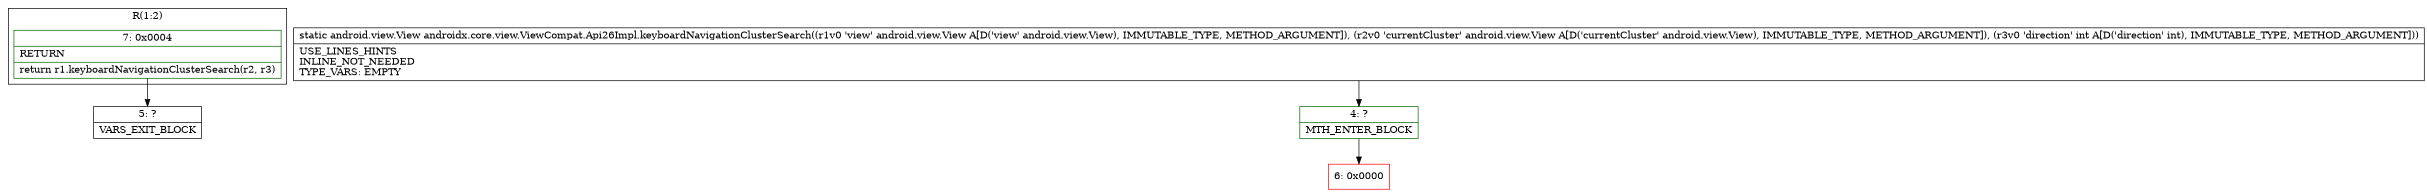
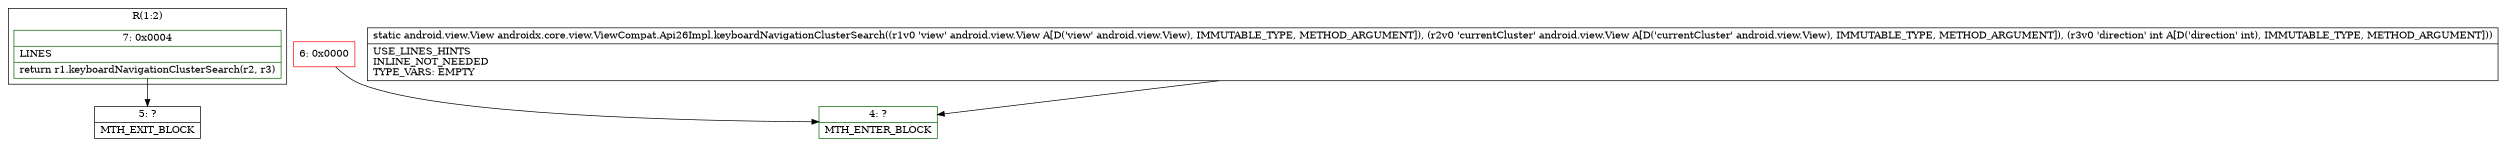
node "7: 0x0004": text "RETURN" -> "LINES"
node "5: ?": text "VARS_EXIT_BLOCK" -> "MTH_EXIT_BLOCK"
edge "4: ?" -> "6: 0x0000": reversed
